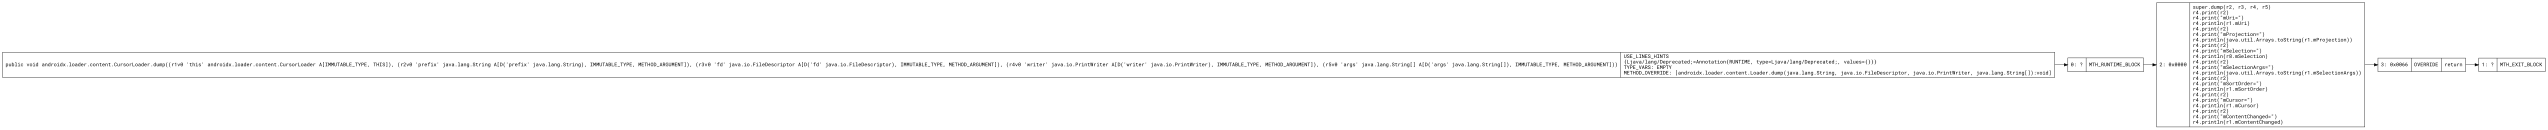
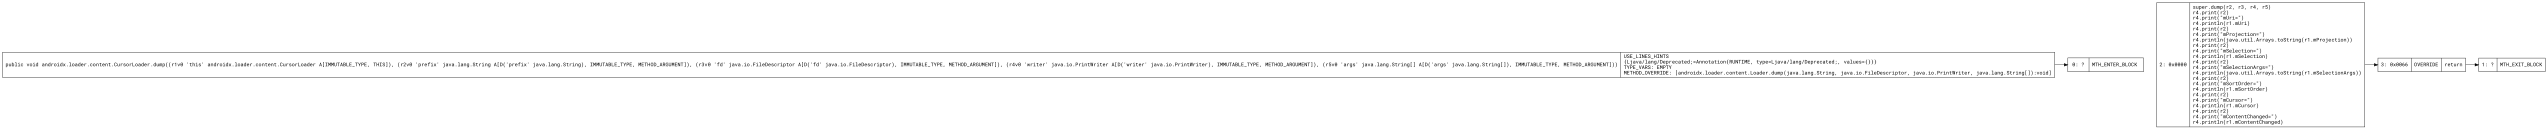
node "2: 0x0000": text "r4.println(r8.mSelection)" -> "r4.println(r1.mSelection)"
node "0: ?": text "MTH_RUNTIME_BLOCK" -> "MTH_ENTER_BLOCK"
edge "0: ?" -> "2: 0x0000": removed
